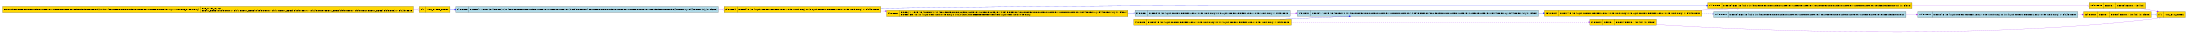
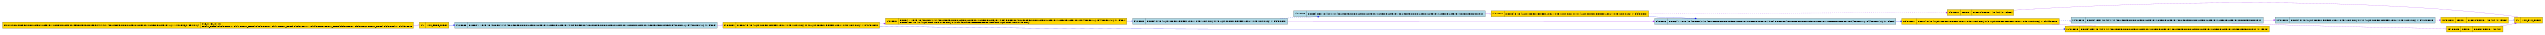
edge "14: 0x001e" -> "15: 0x0020": now "11: 0x0019" -> "15: 0x0020"
node "0: ?": text "MTH_ENTER_BLOCK" -> "MTH_EDGE_BLOCK"
node "6: 0x000e": added
